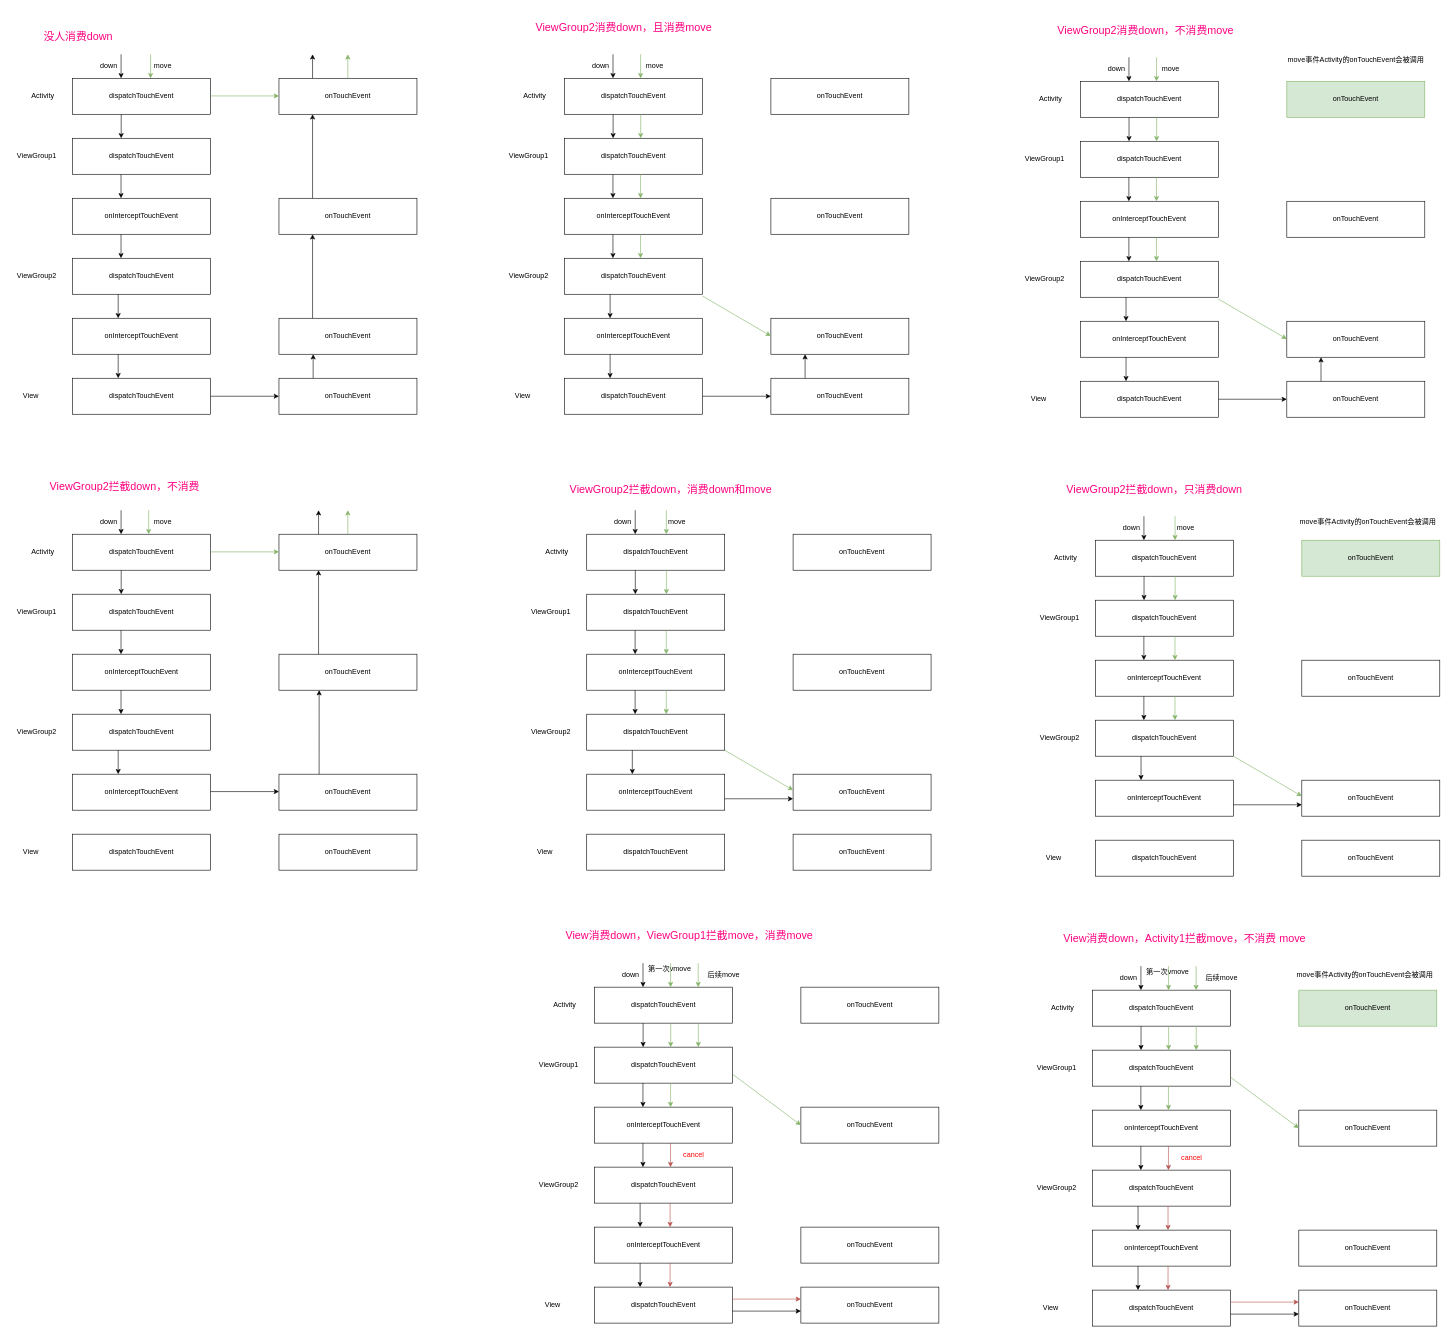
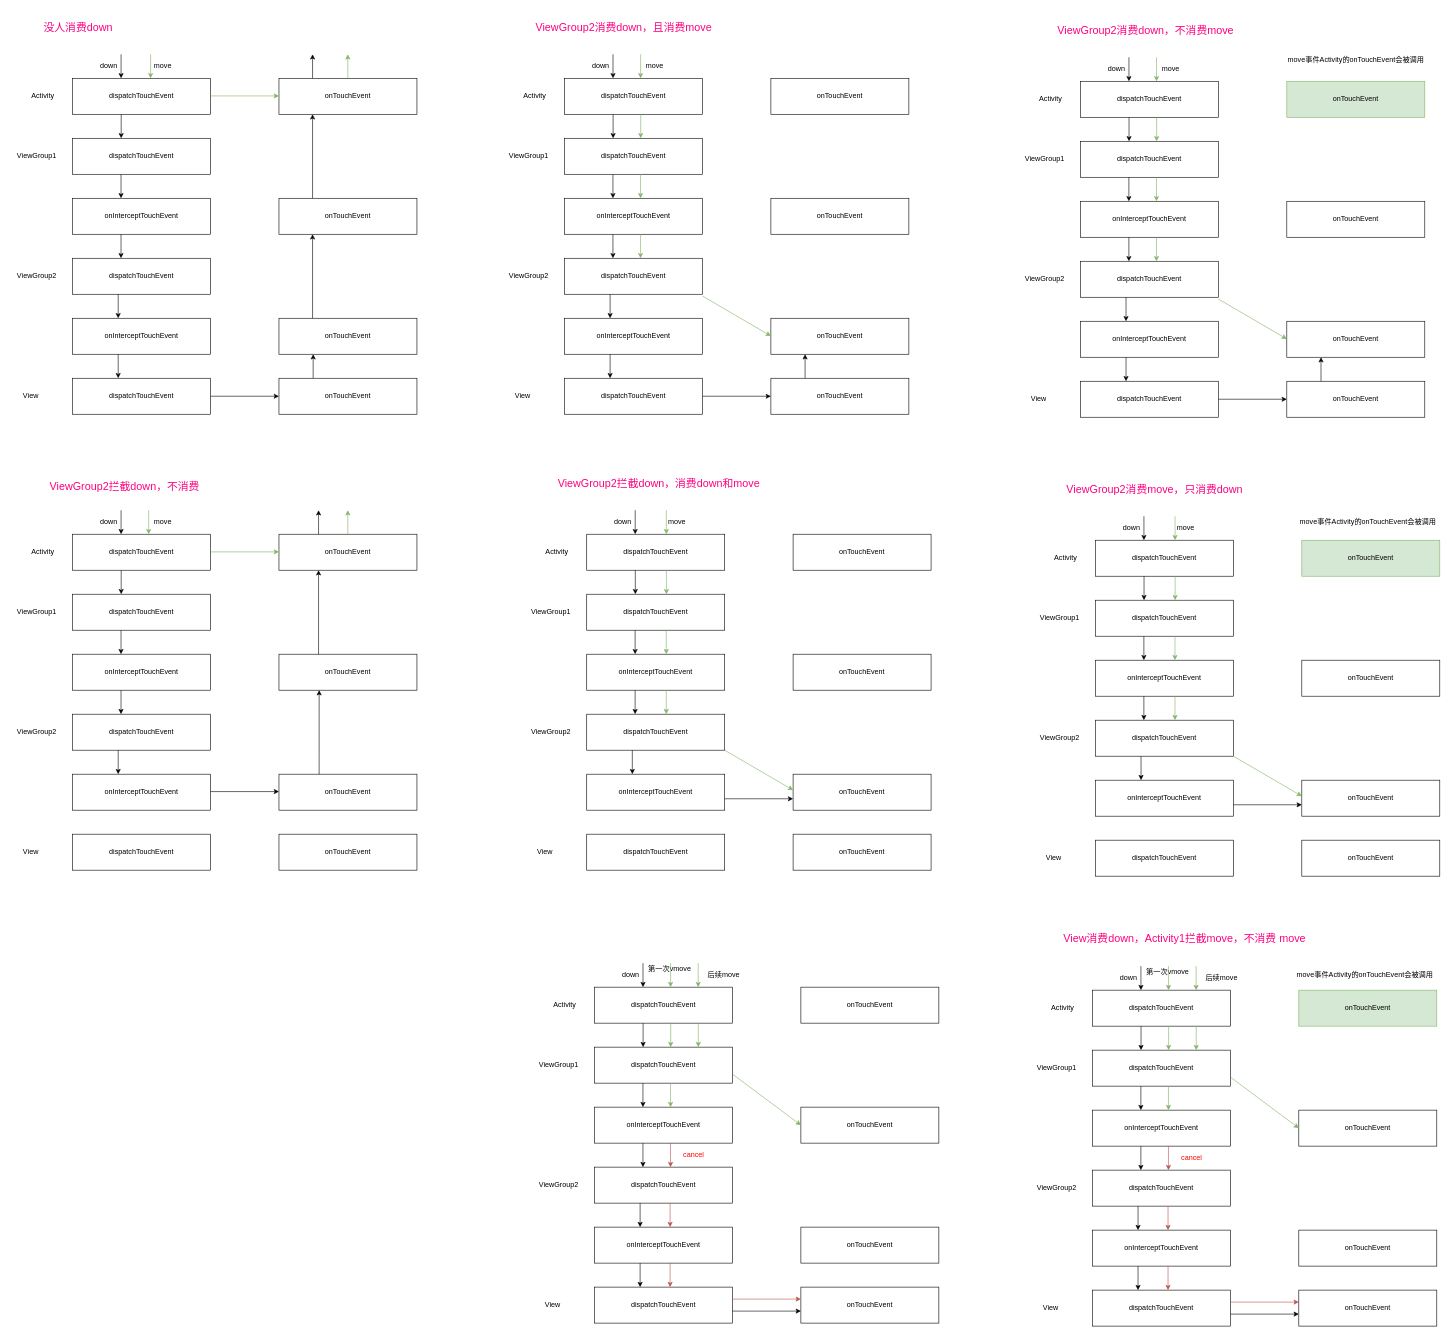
node "没人消费down": moved (81, 36) -> (81, 27)
node "ViewGroup2拦截down，消费down和move": moved (674, 489) -> (662, 483)
node "ViewGroup2拦截down，只消费down": label "ViewGroup2拦截down，只消费down" -> "ViewGroup2消费move，只消费down"
node "View消费down，ViewGroup1拦截move，消费move": removed
